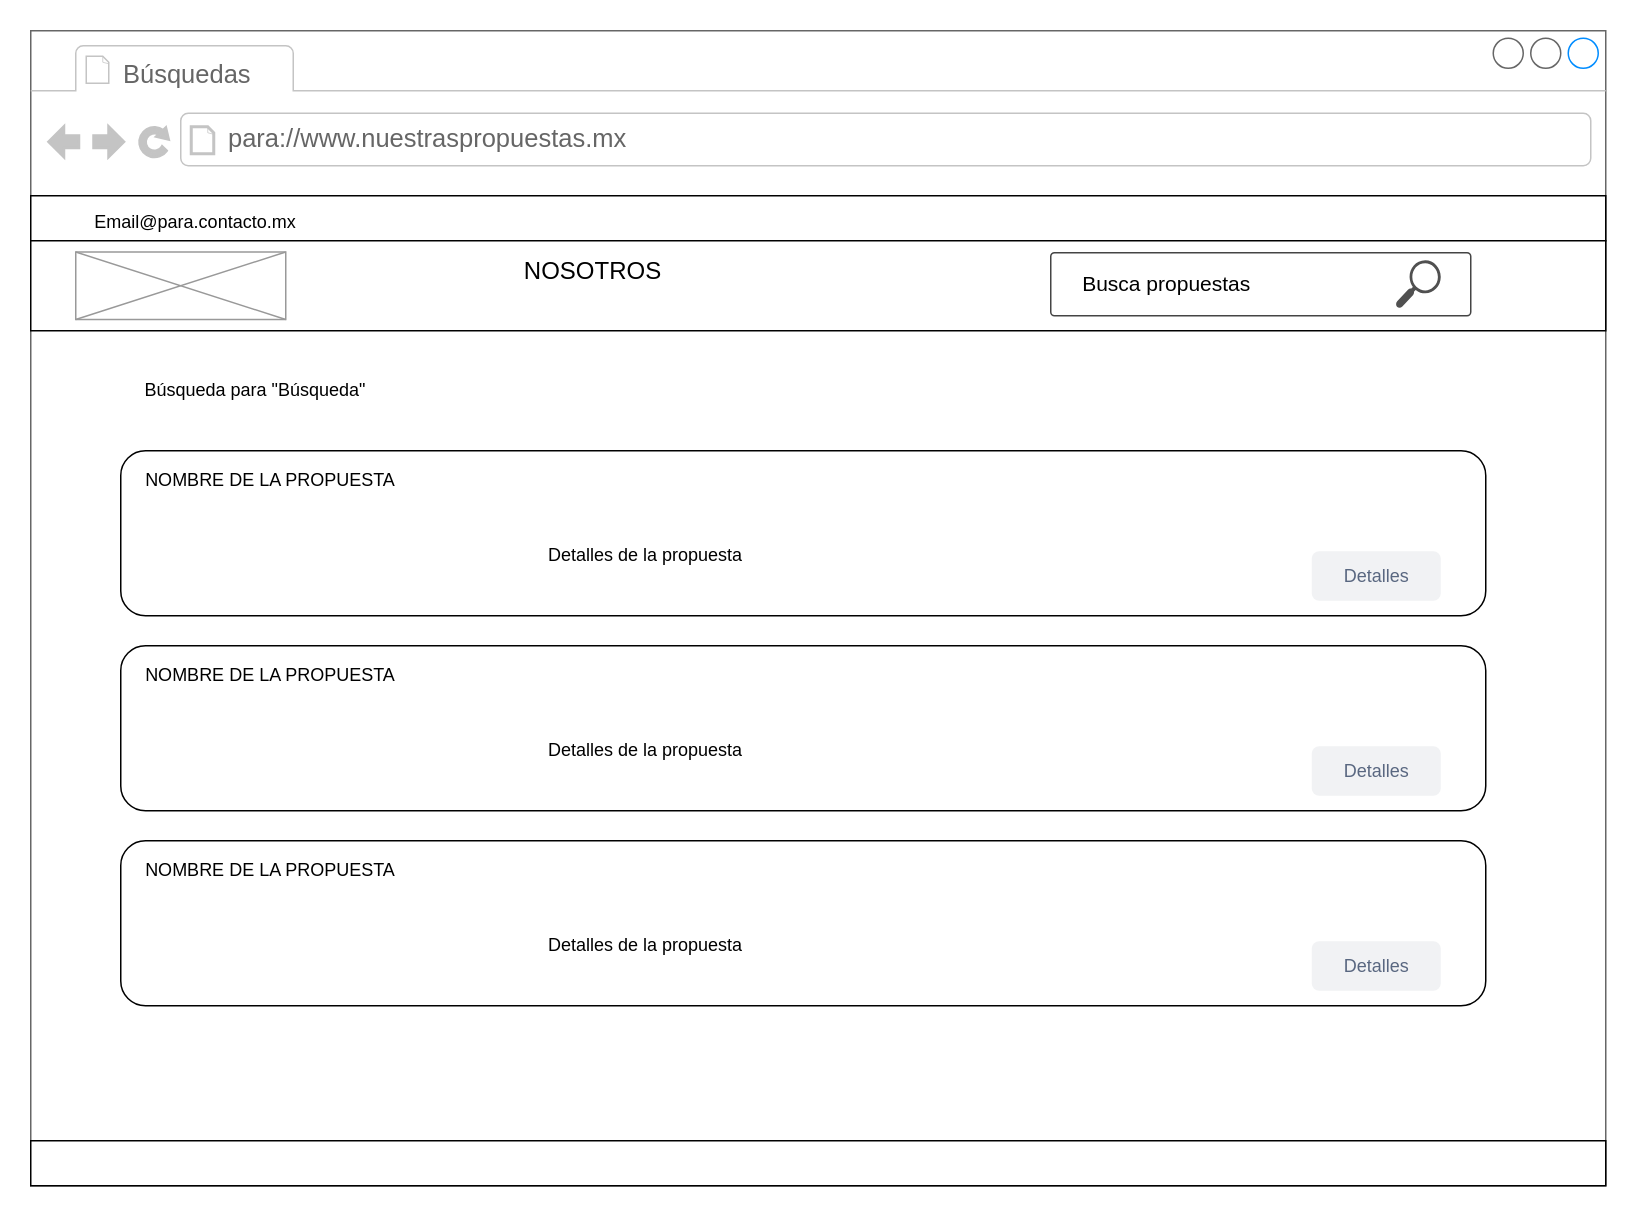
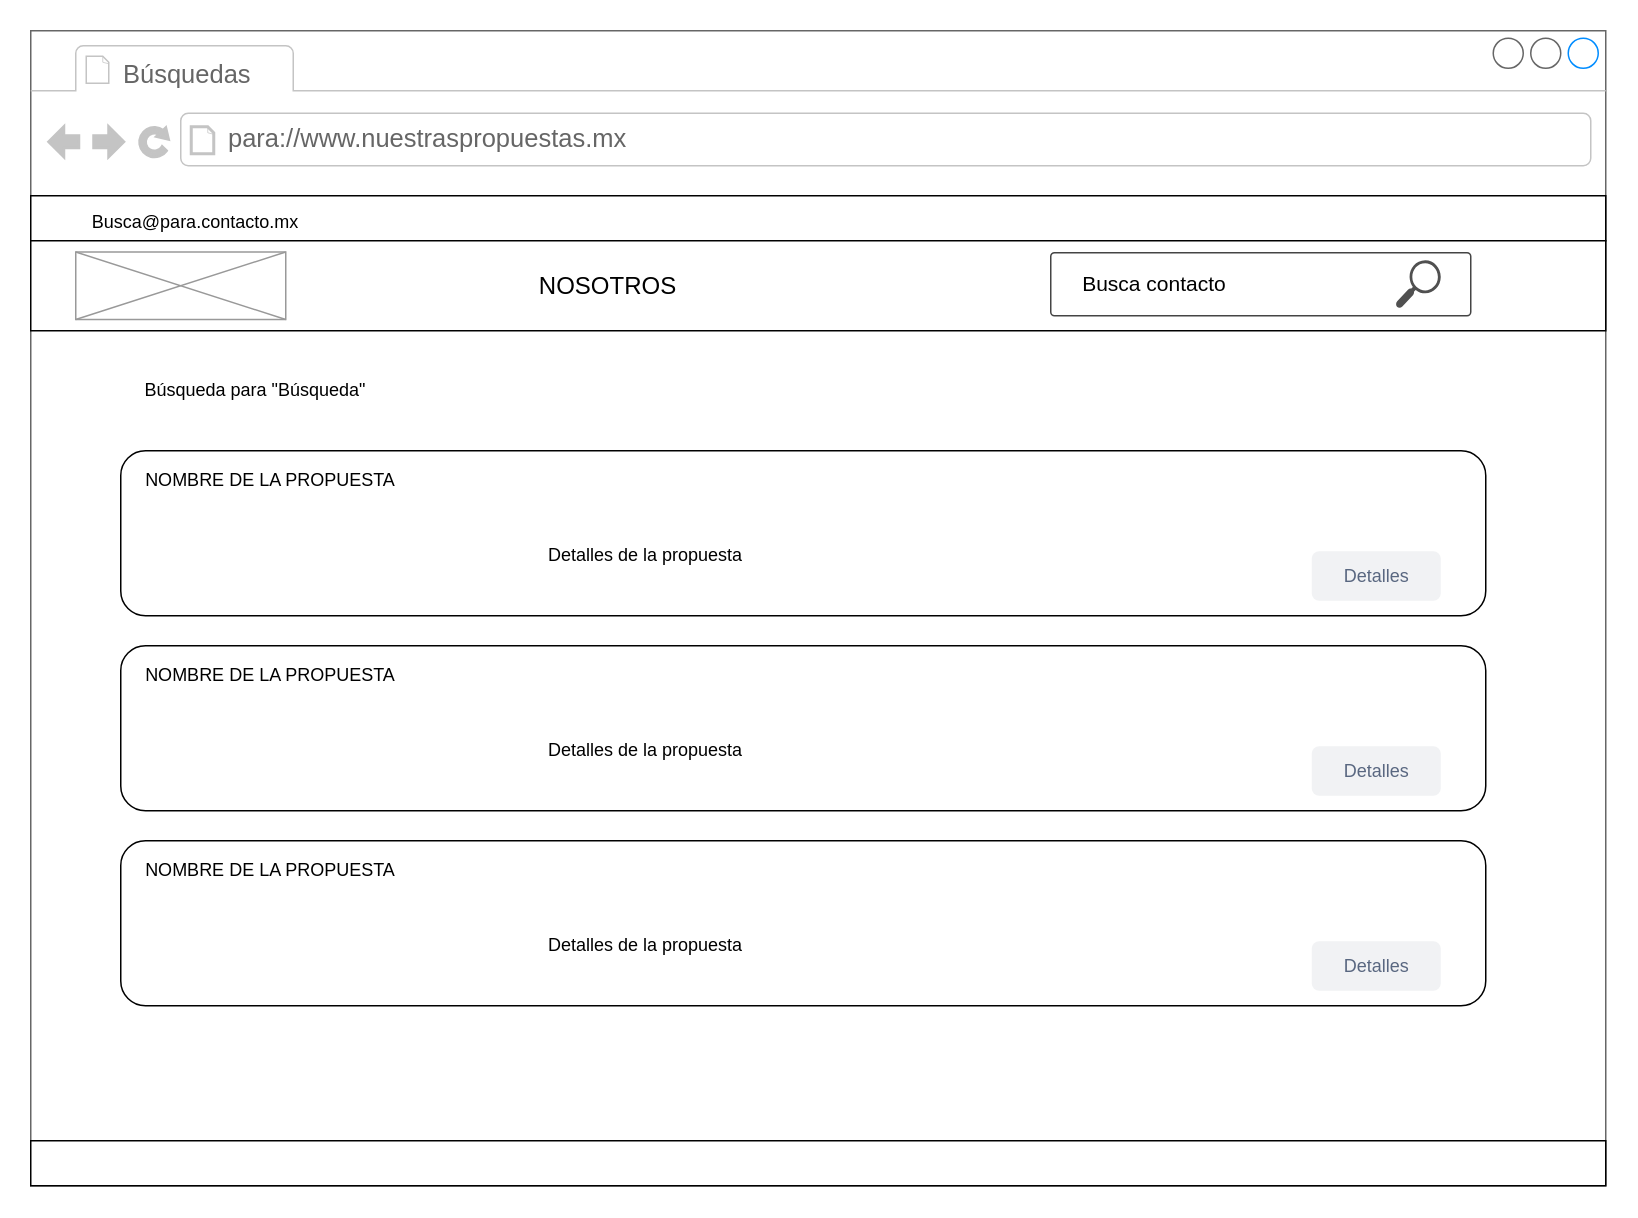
node "Email@para.contacto.mx": label "Email@para.contacto.mx" -> "Busca@para.contacto.mx"
node "NOSOTROS": moved (593, 271) -> (608, 286)
node "Busca propuestas": label "Busca propuestas" -> "Busca contacto"
